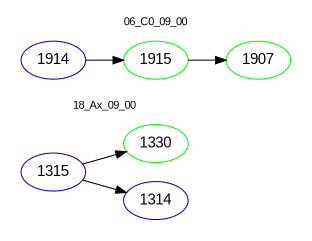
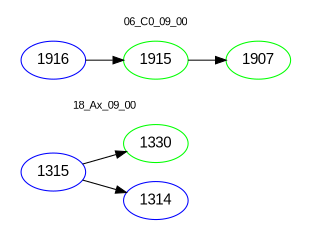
node "1914": label "1914" -> "1916"
